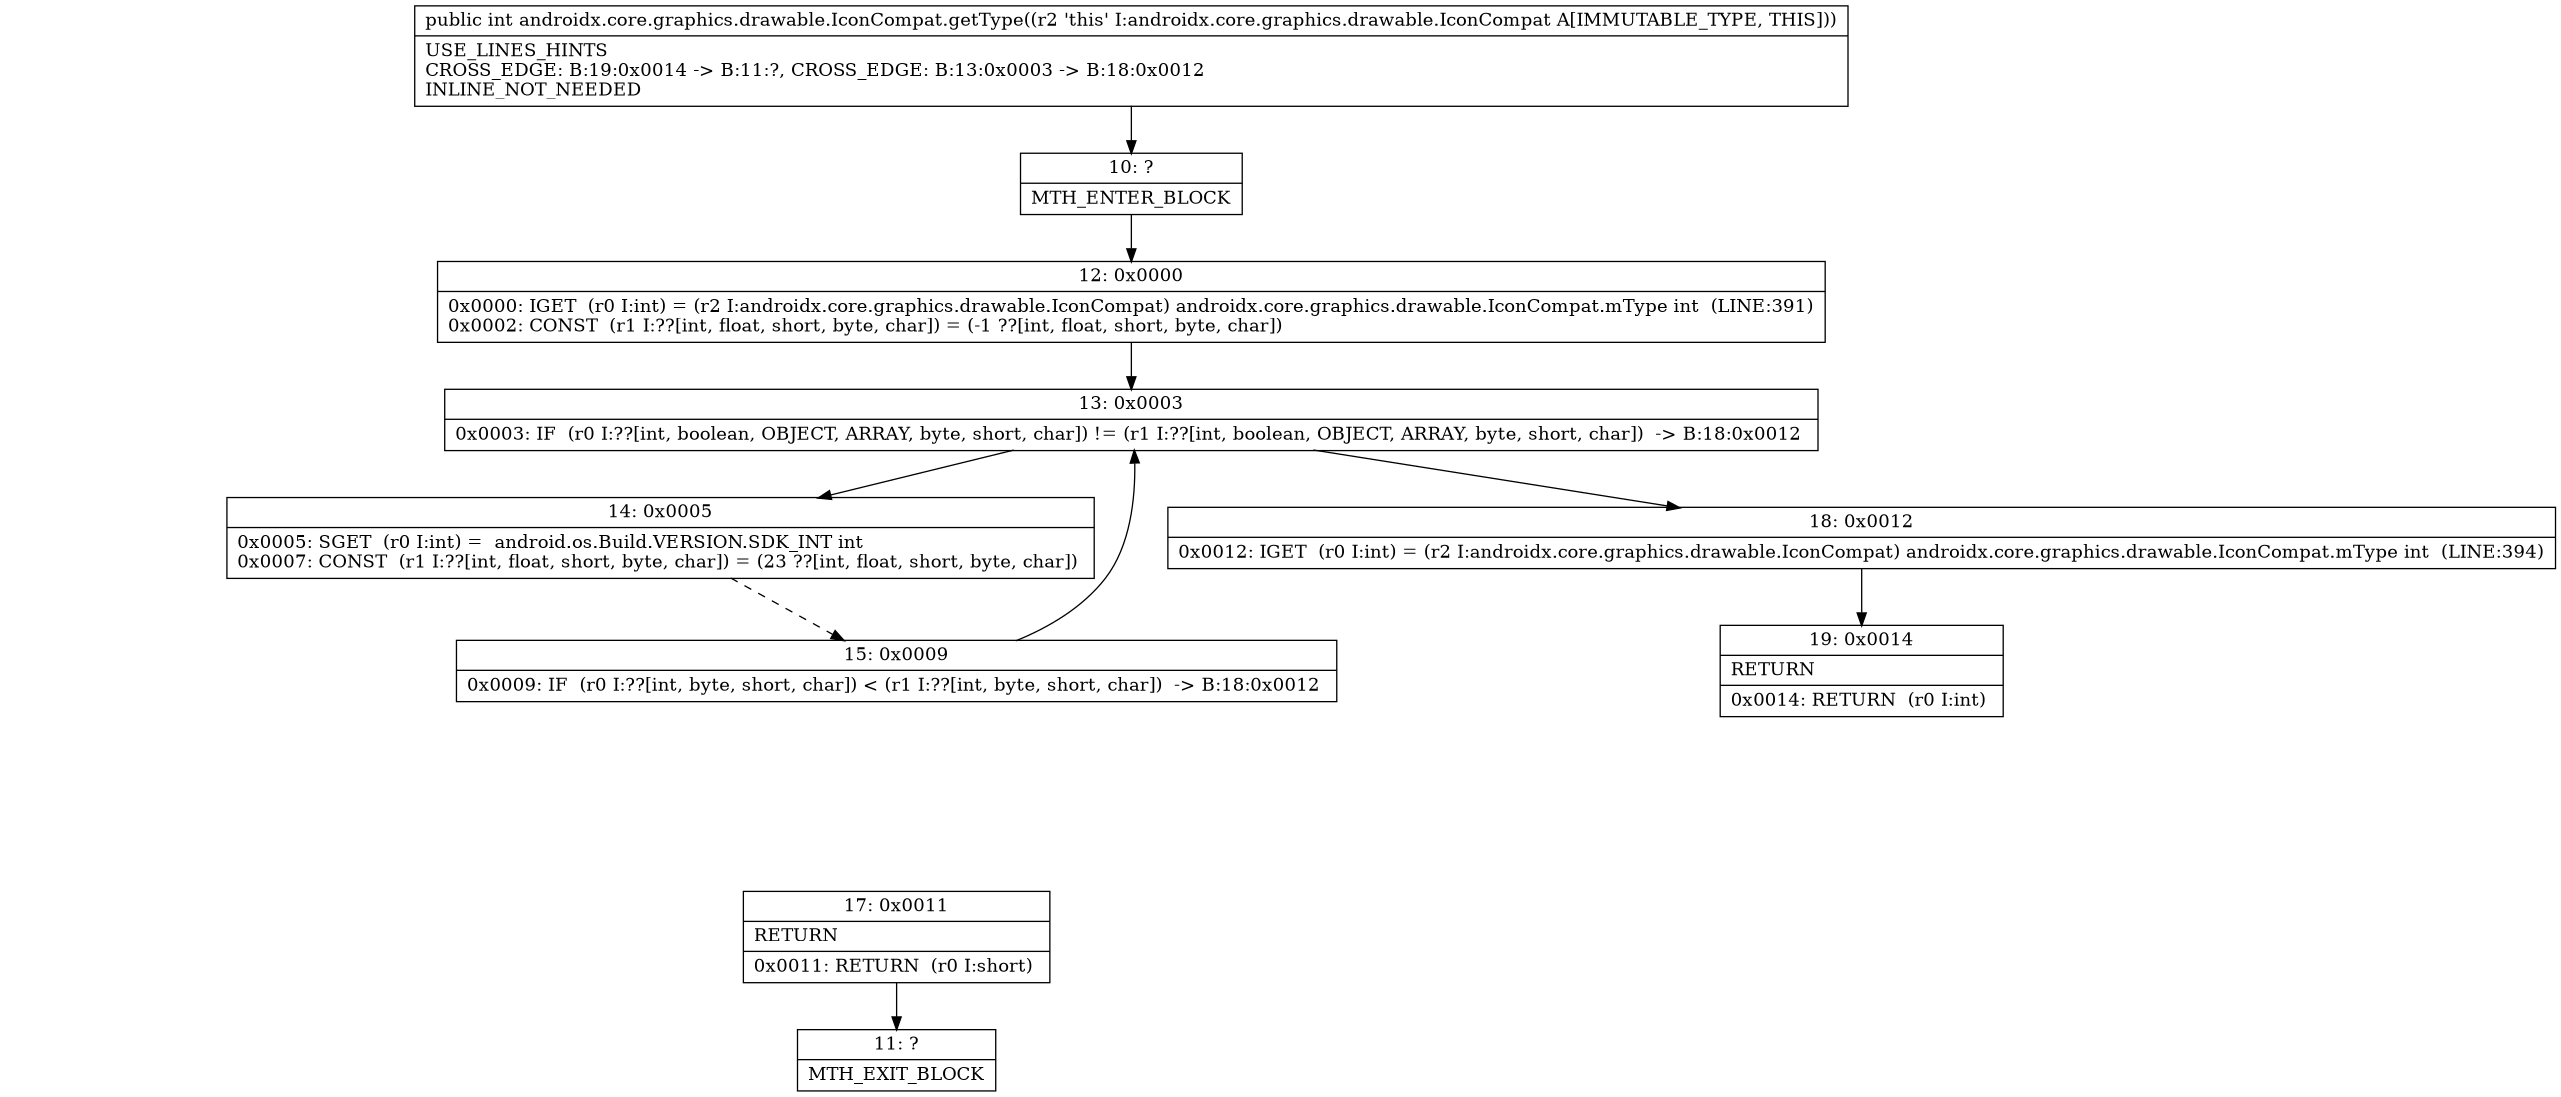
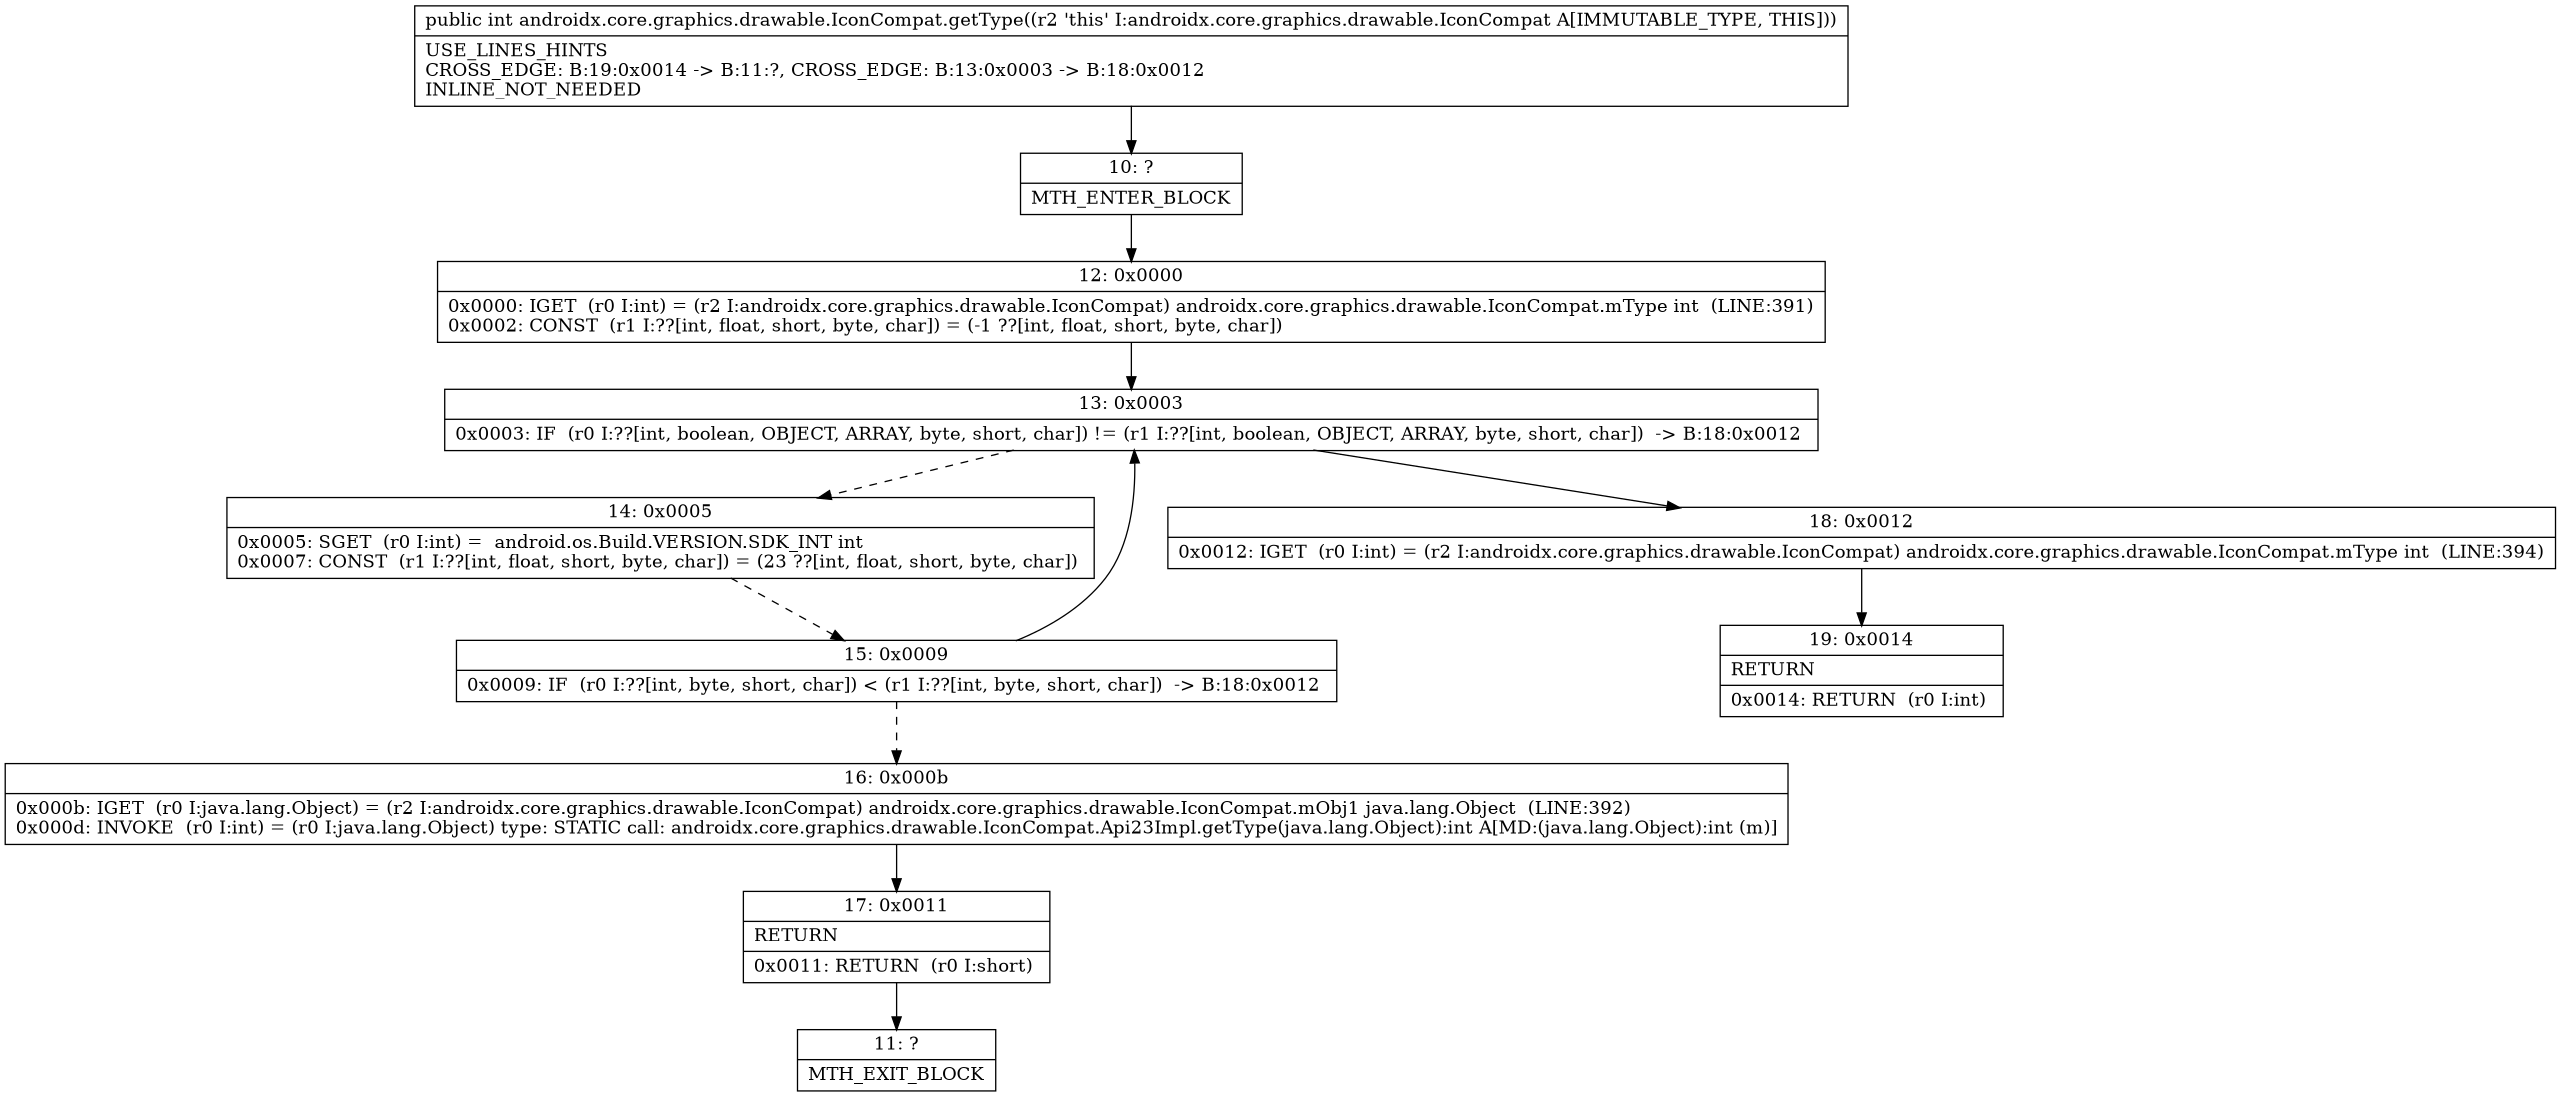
edge "13: 0x0003" -> "14: 0x0005": style solid -> dashed
node "16: 0x000b": added
